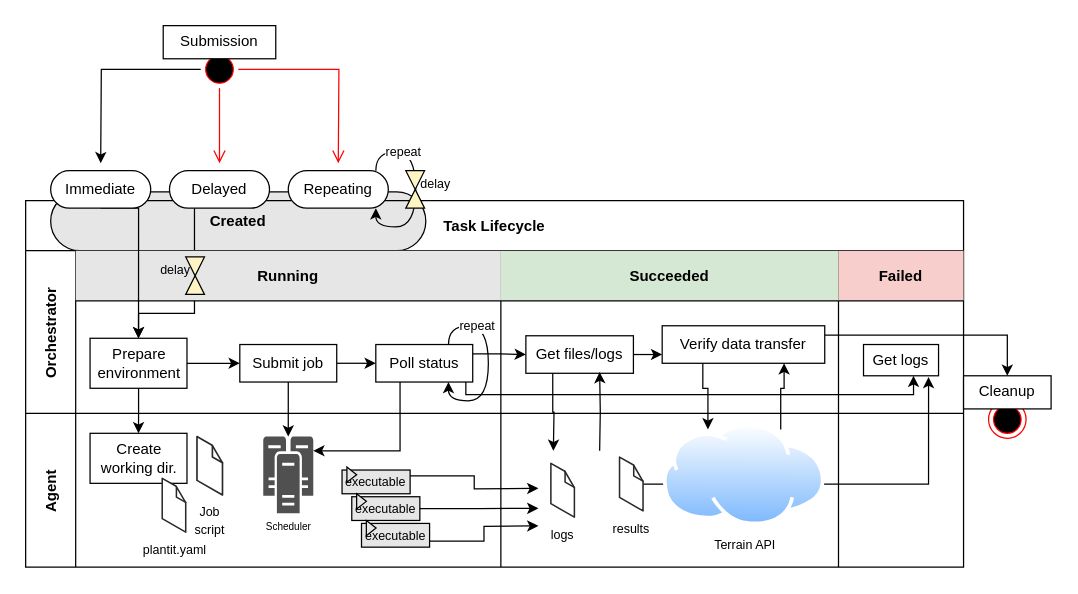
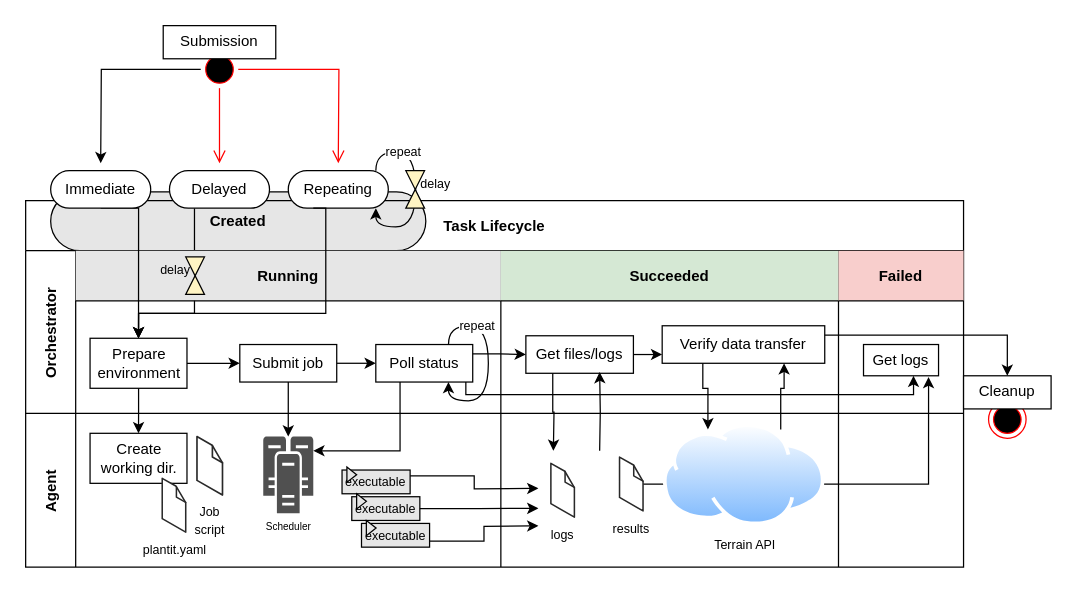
edge "Repeating" -> "Prepare environment": added
